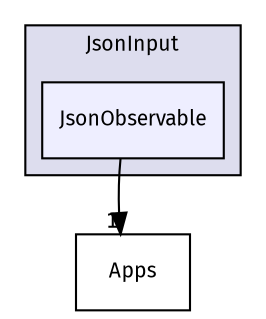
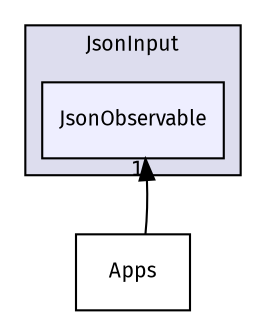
edge "JsonObservable" -> "Apps": reversed
